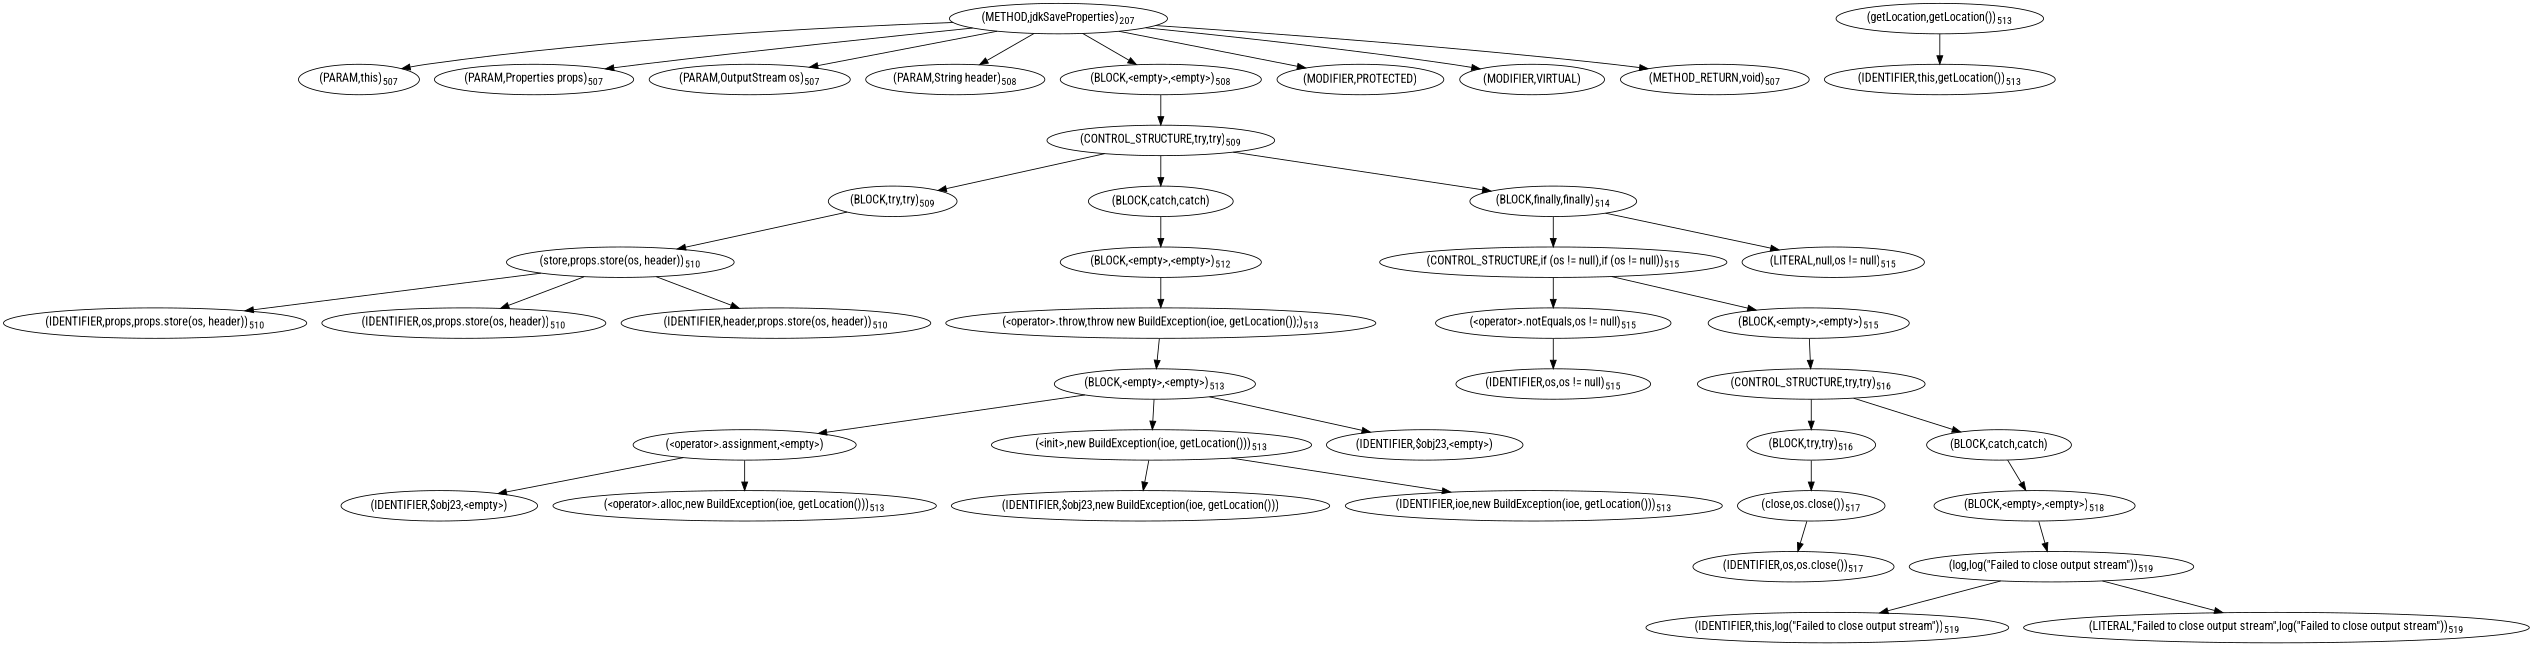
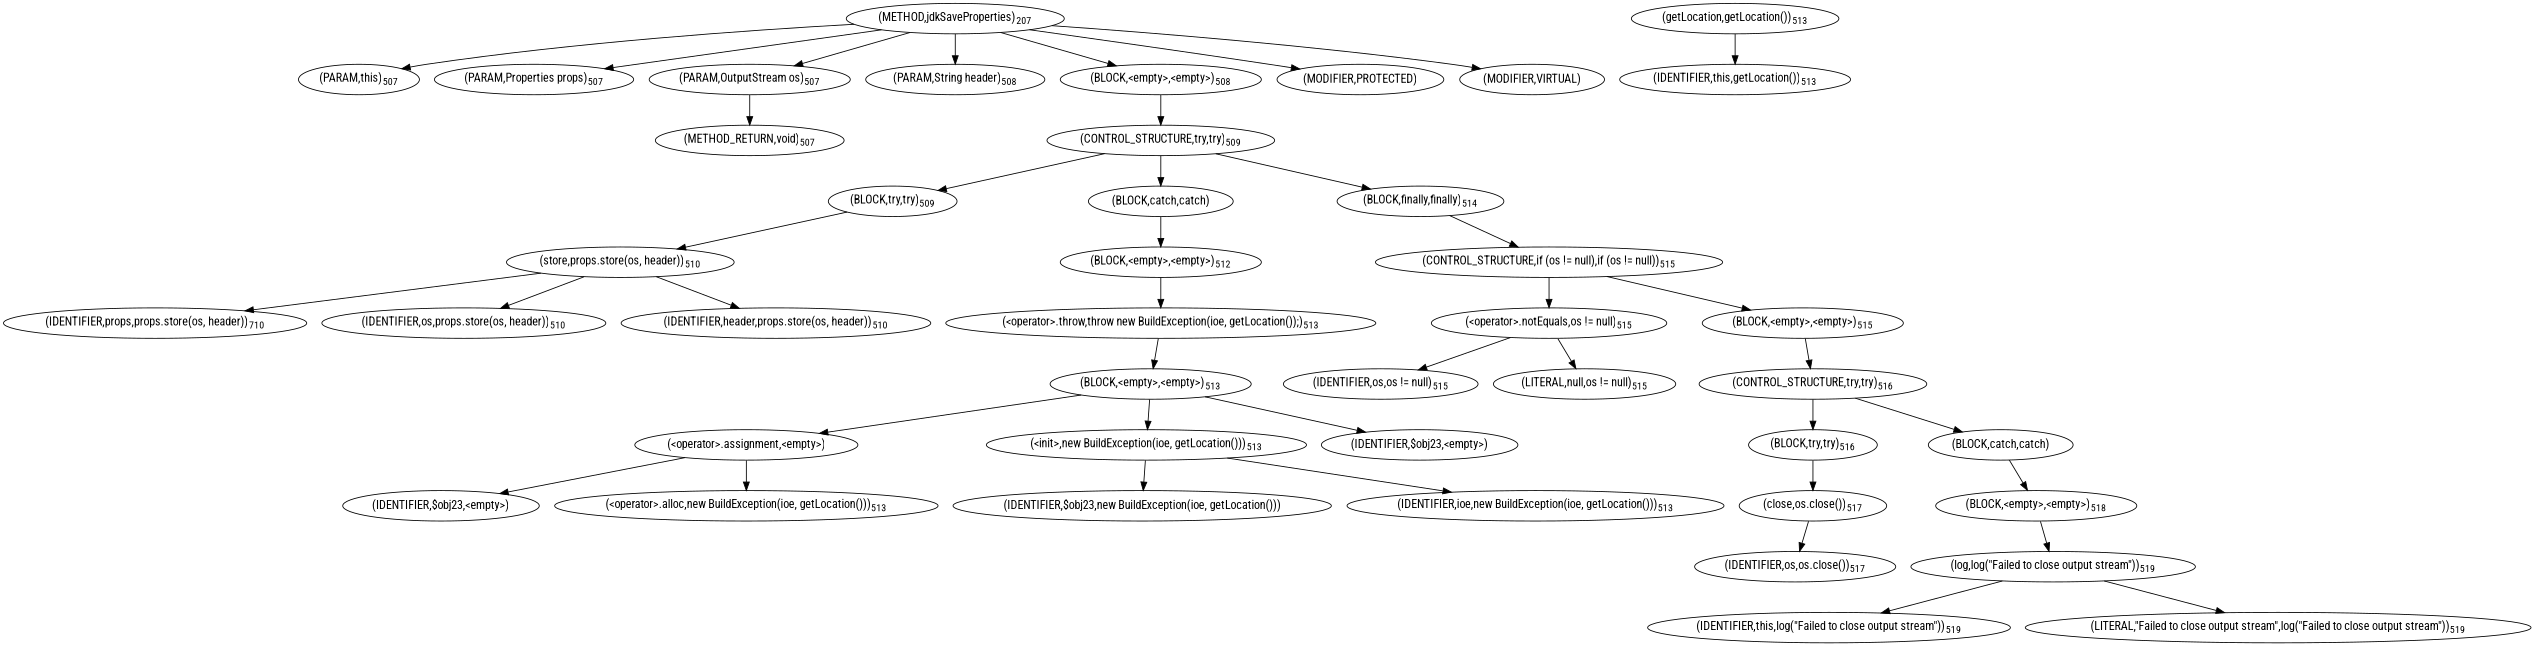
edge "(METHOD,jdkSaveProperties)" -> "(METHOD_RETURN,void)": now "(PARAM,OutputStream os)" -> "(METHOD_RETURN,void)"
edge "(BLOCK,finally,finally)" -> "(LITERAL,null,os != null)": now "(<operator>.notEquals,os != null)" -> "(LITERAL,null,os != null)"
node "(IDENTIFIER,props,props.store(os, header))": text "510" -> "710"
